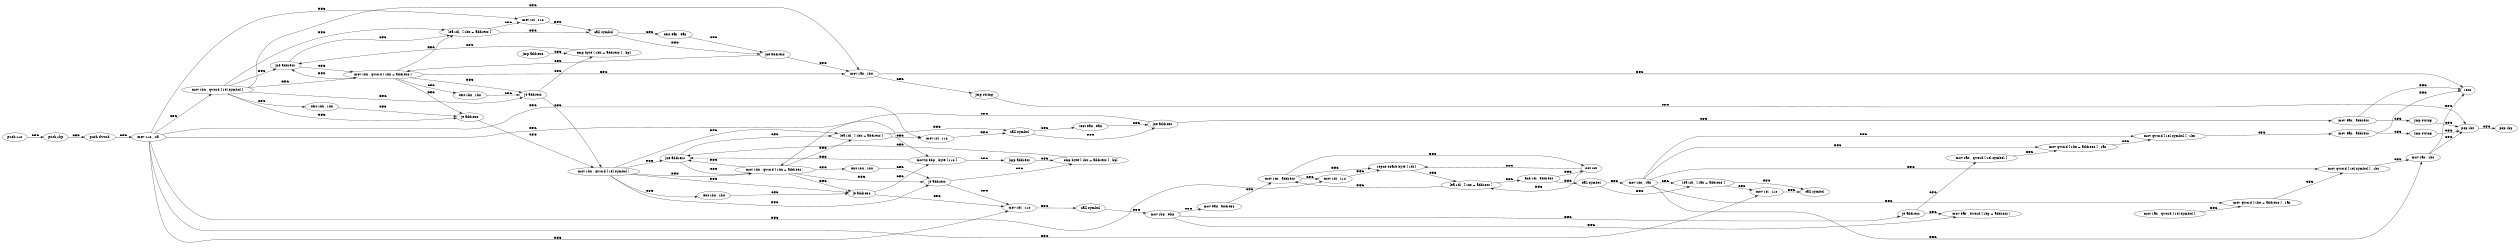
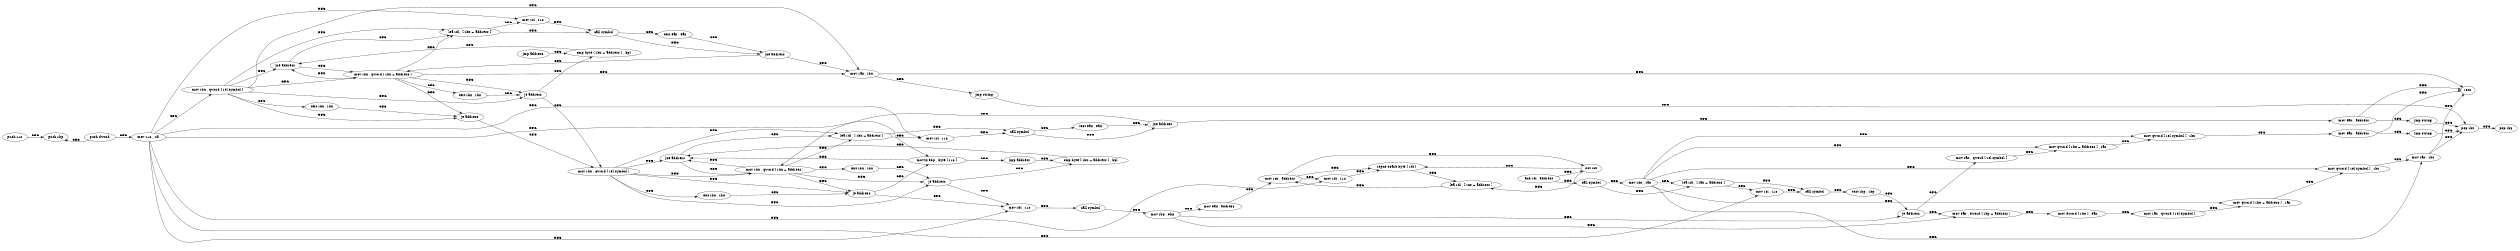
edge "push rbp" -> "push dword": reversed
edge "lea rdi , [ rcx + address ]" -> "and rdi , address": removed, label "DFG"
node "test rbp , rbp": added
node "mov dword [ rbx ] , eax": added
